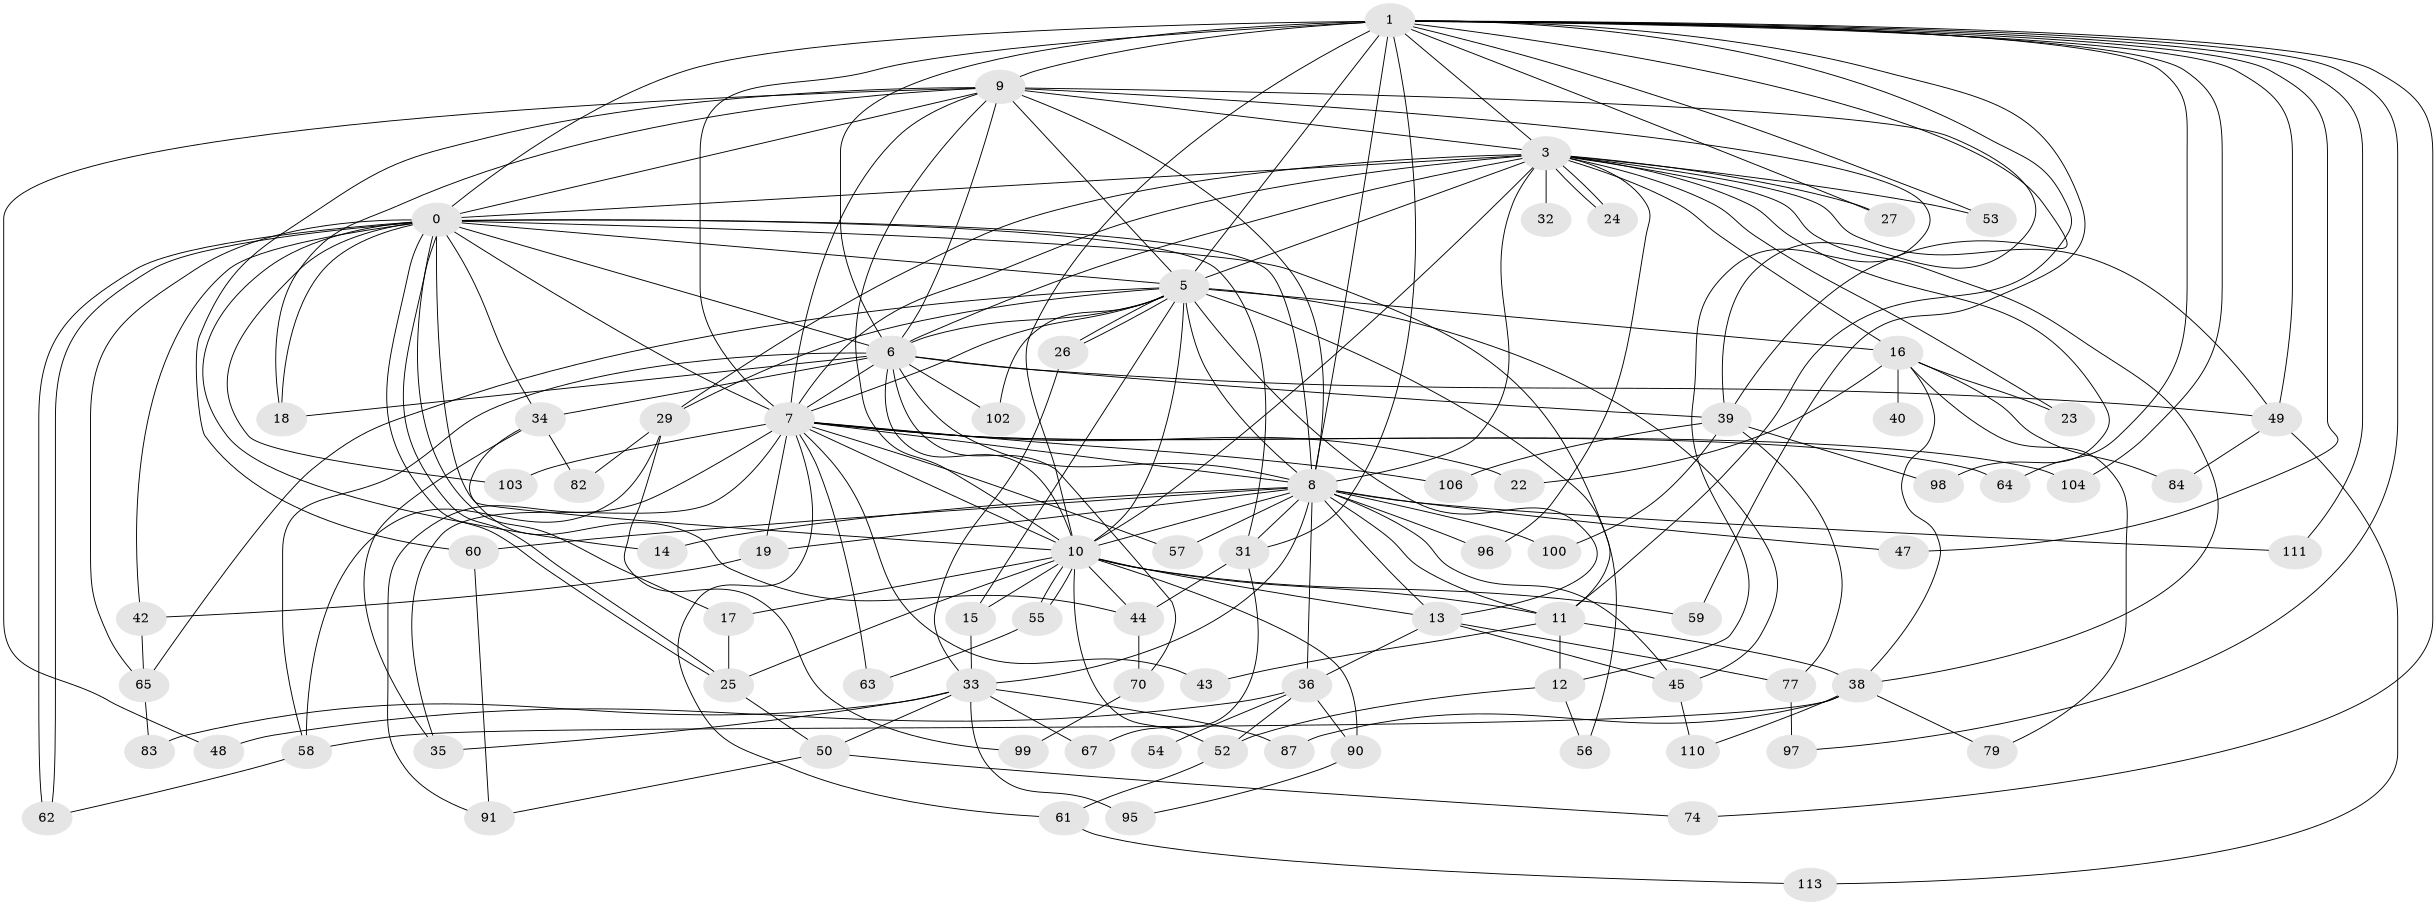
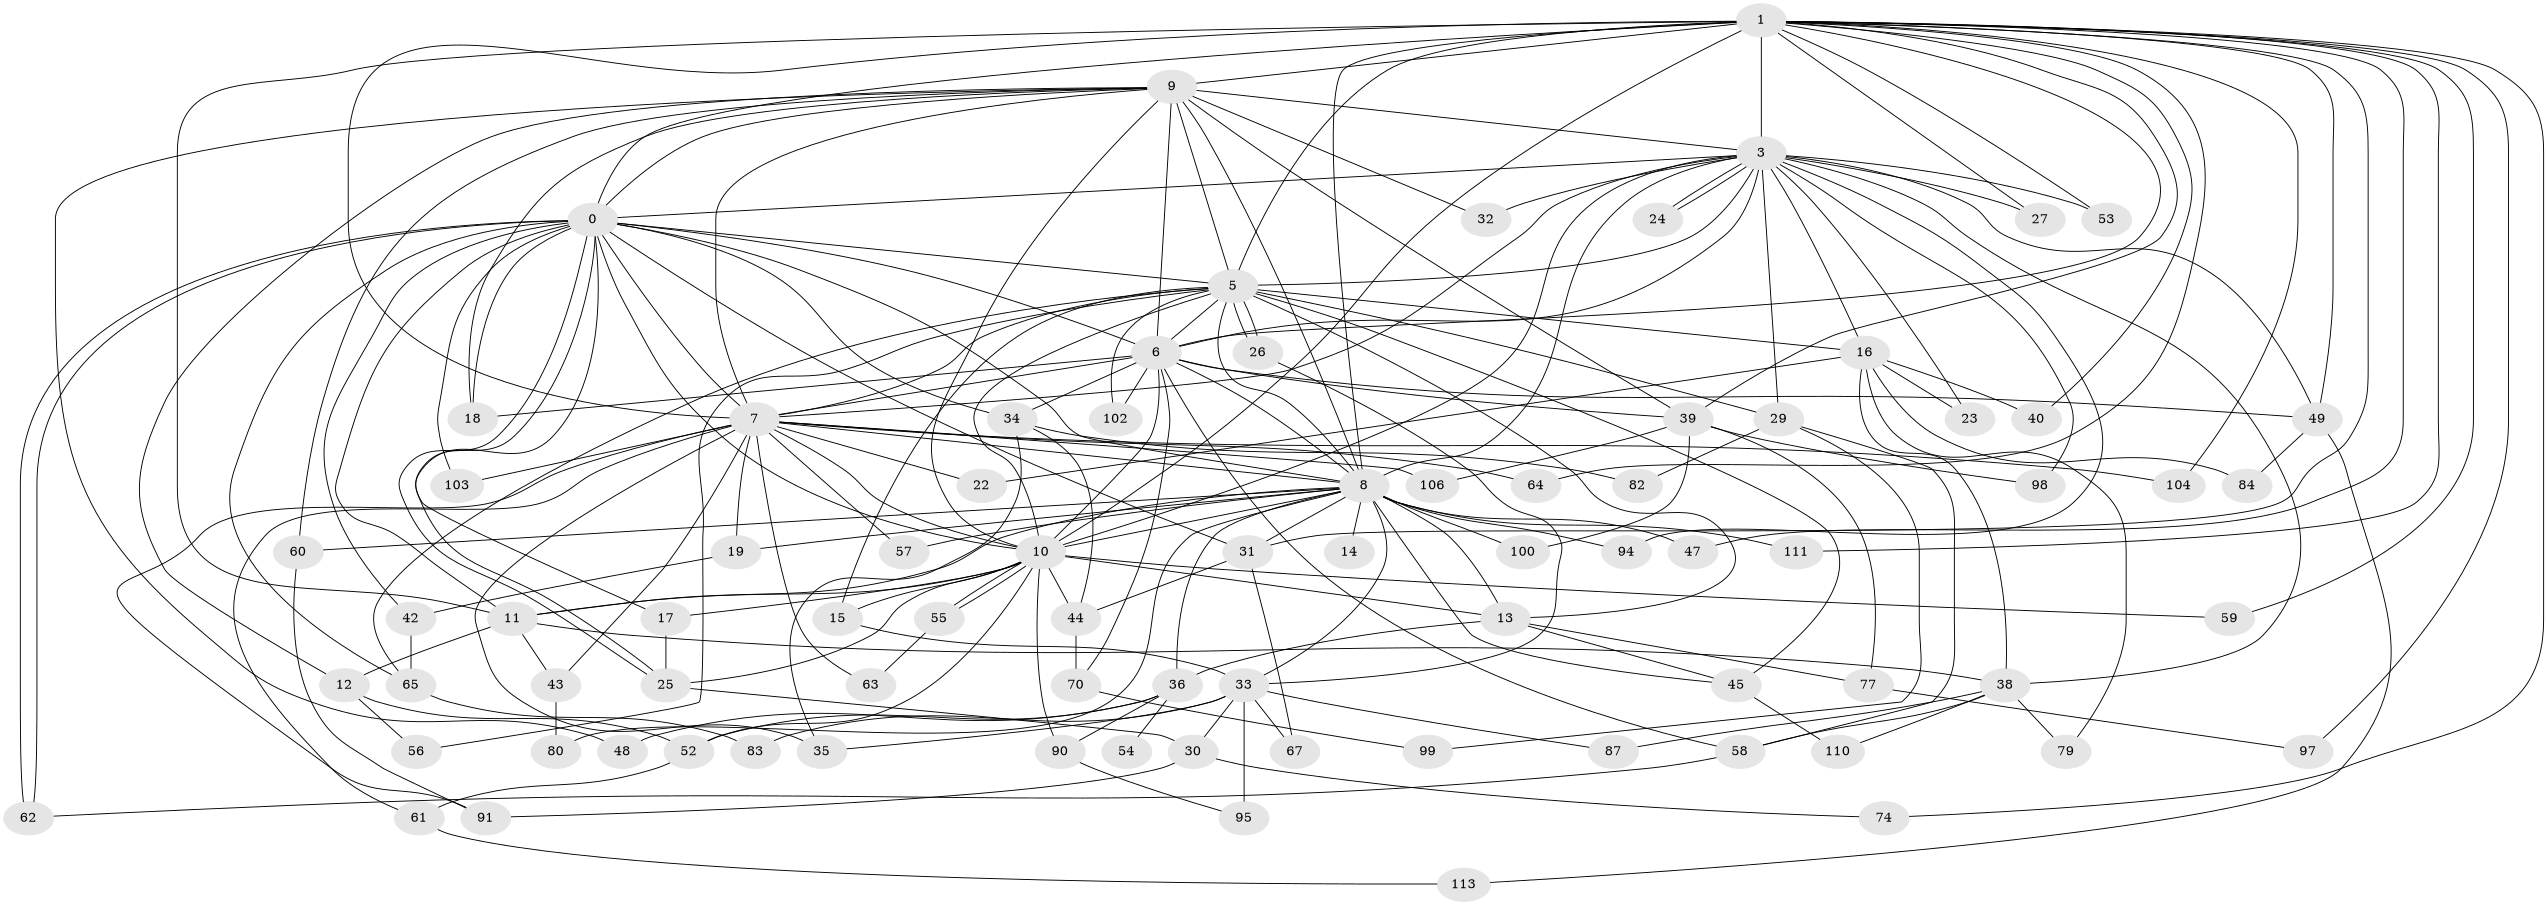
edge "1" -- "40": added
edge "9" -- "32": added
edge "0" -- "14": removed
node "96": label "96" -> "94"
node "80": added
node "50": label "50" -> "30"
